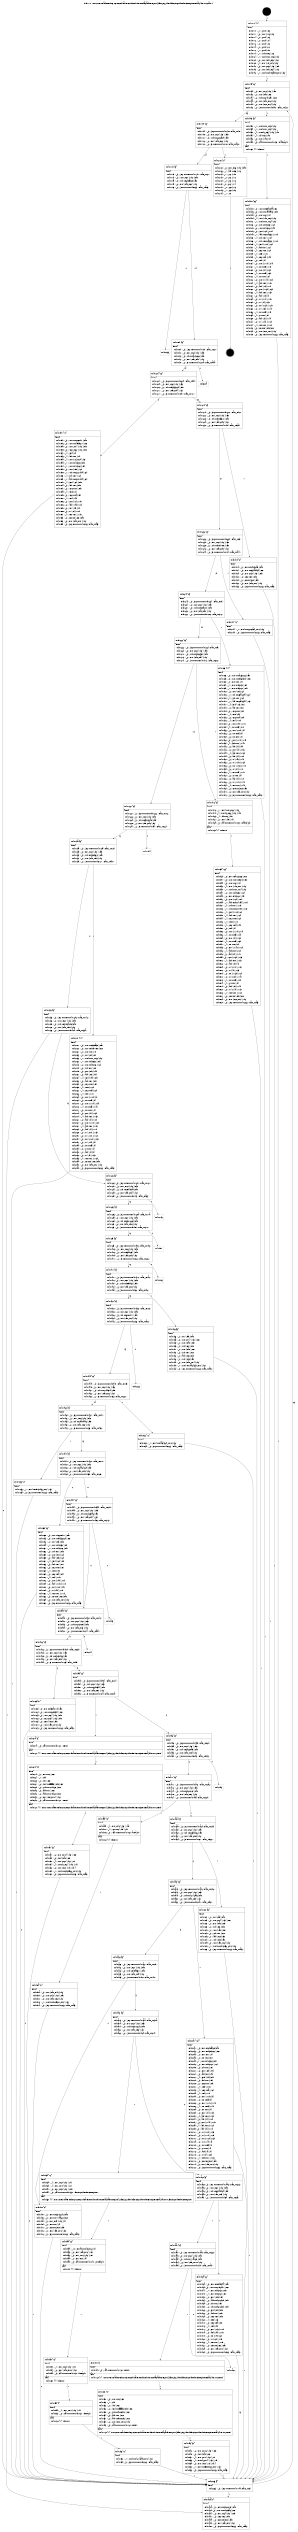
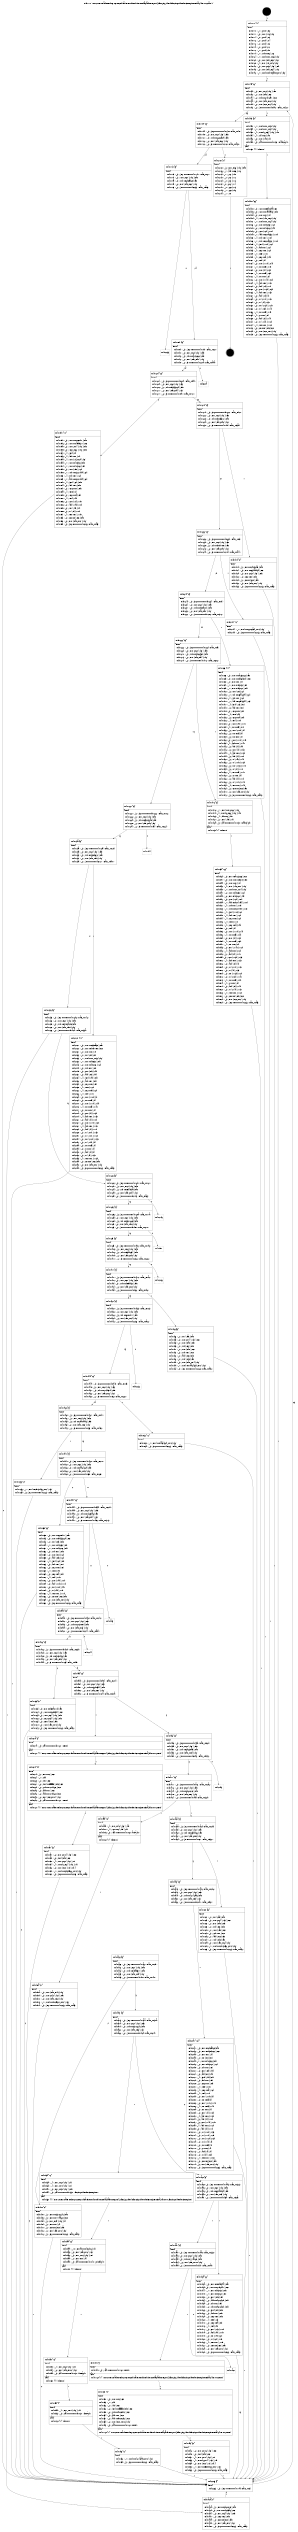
edge "0x401a43 [25]" -> "0x401a5c [25]": removed, label "5"
edge "0x402263 [5]" -> "0x401aca [27]": reversed
